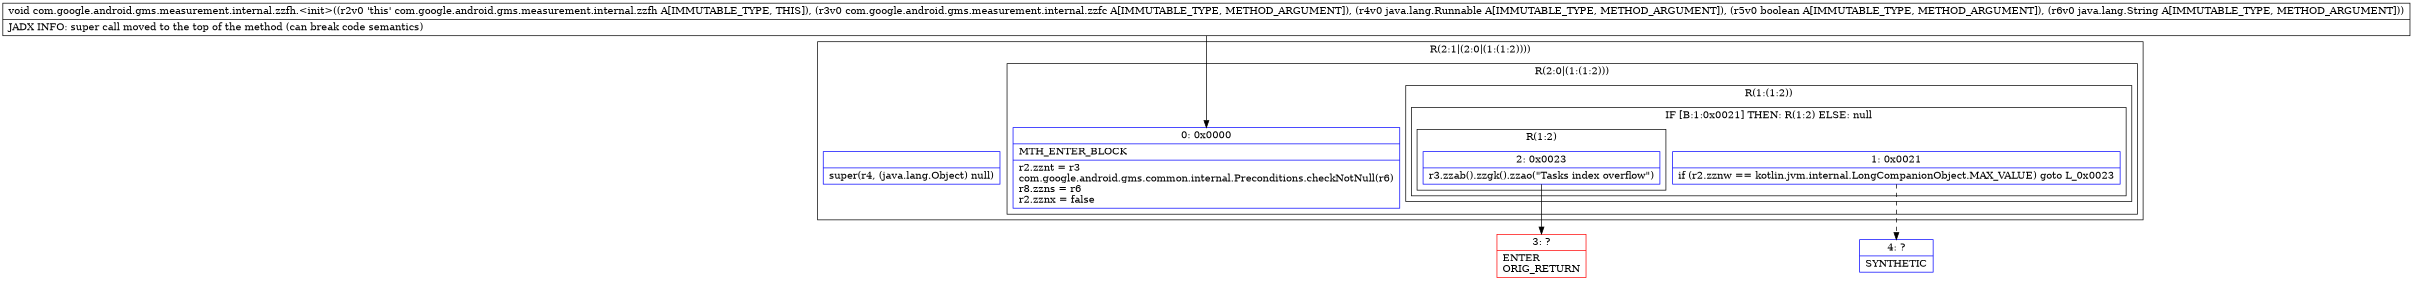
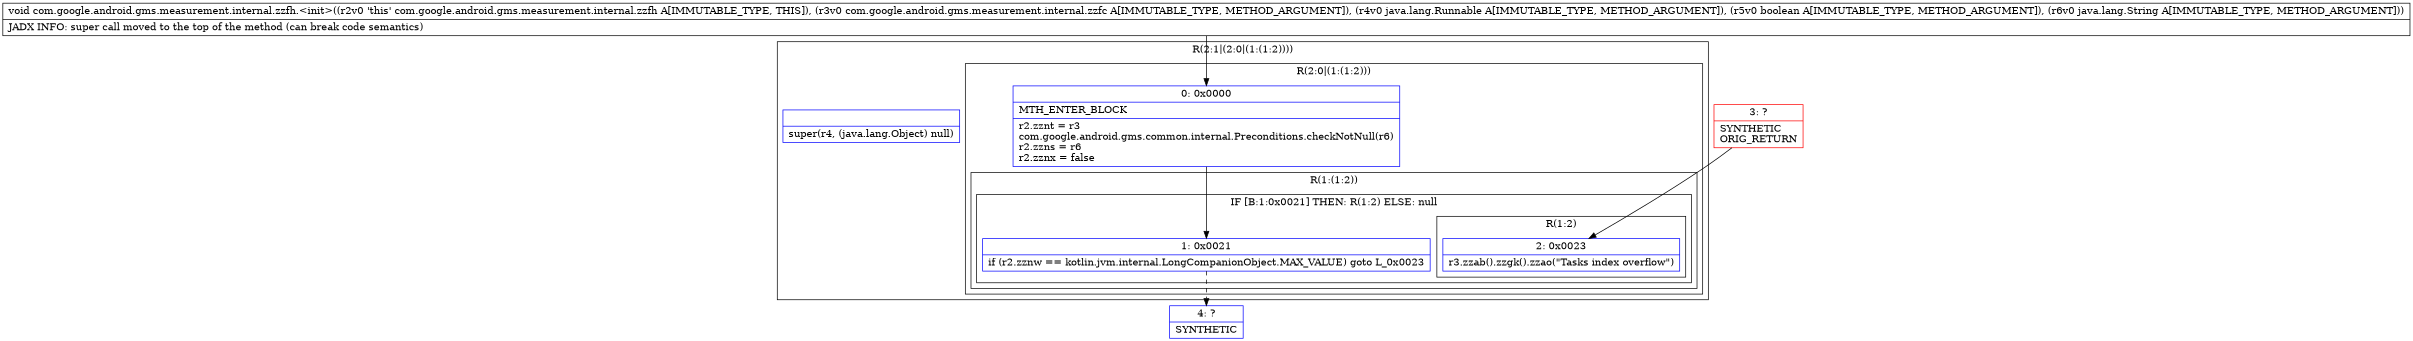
node "0: 0x0000": text "r8.zzns = r6" -> "r2.zzns = r6"
edge "0: 0x0000" -> "1: 0x0021": added
edge "2: 0x0023" -> "3: ?": reversed
node "3: ?": text "ENTER" -> "SYNTHETIC"
